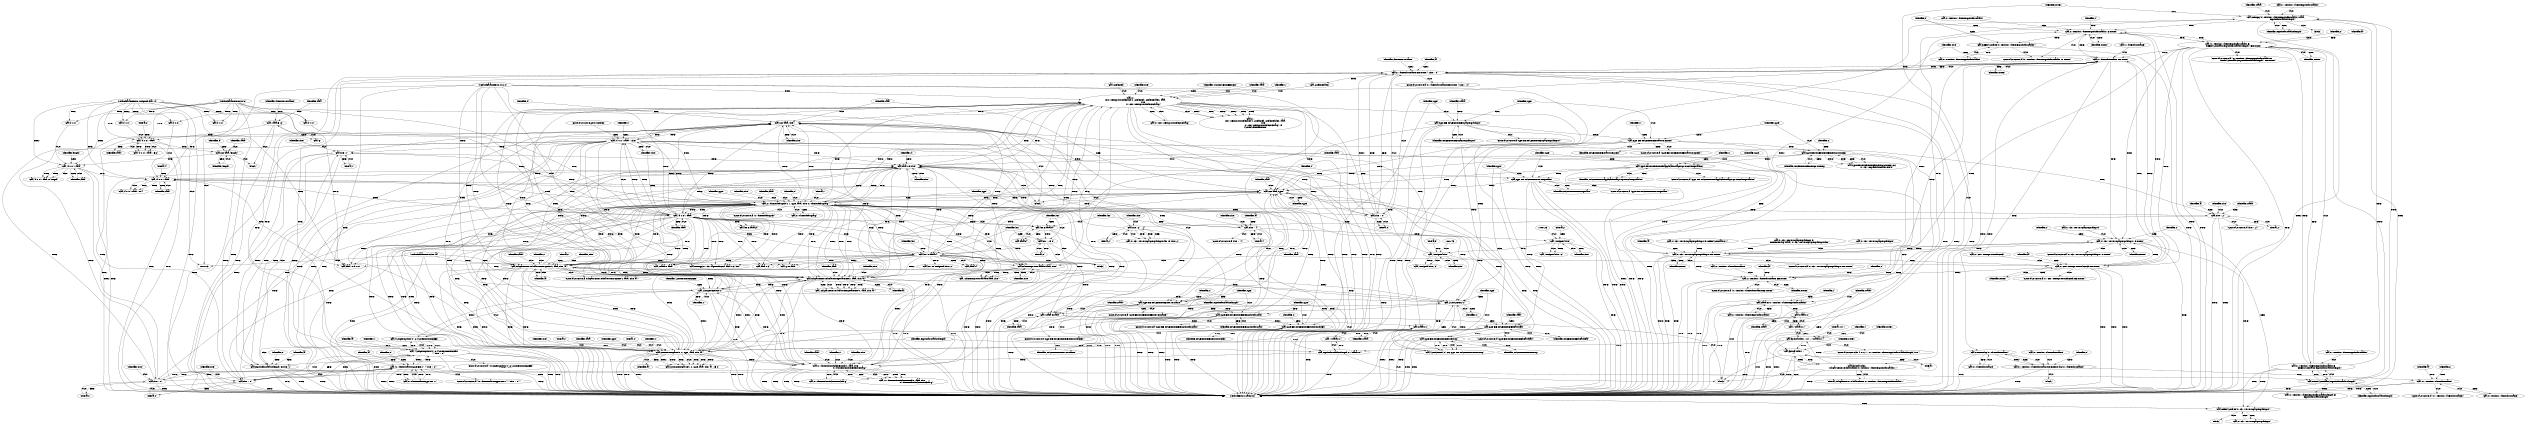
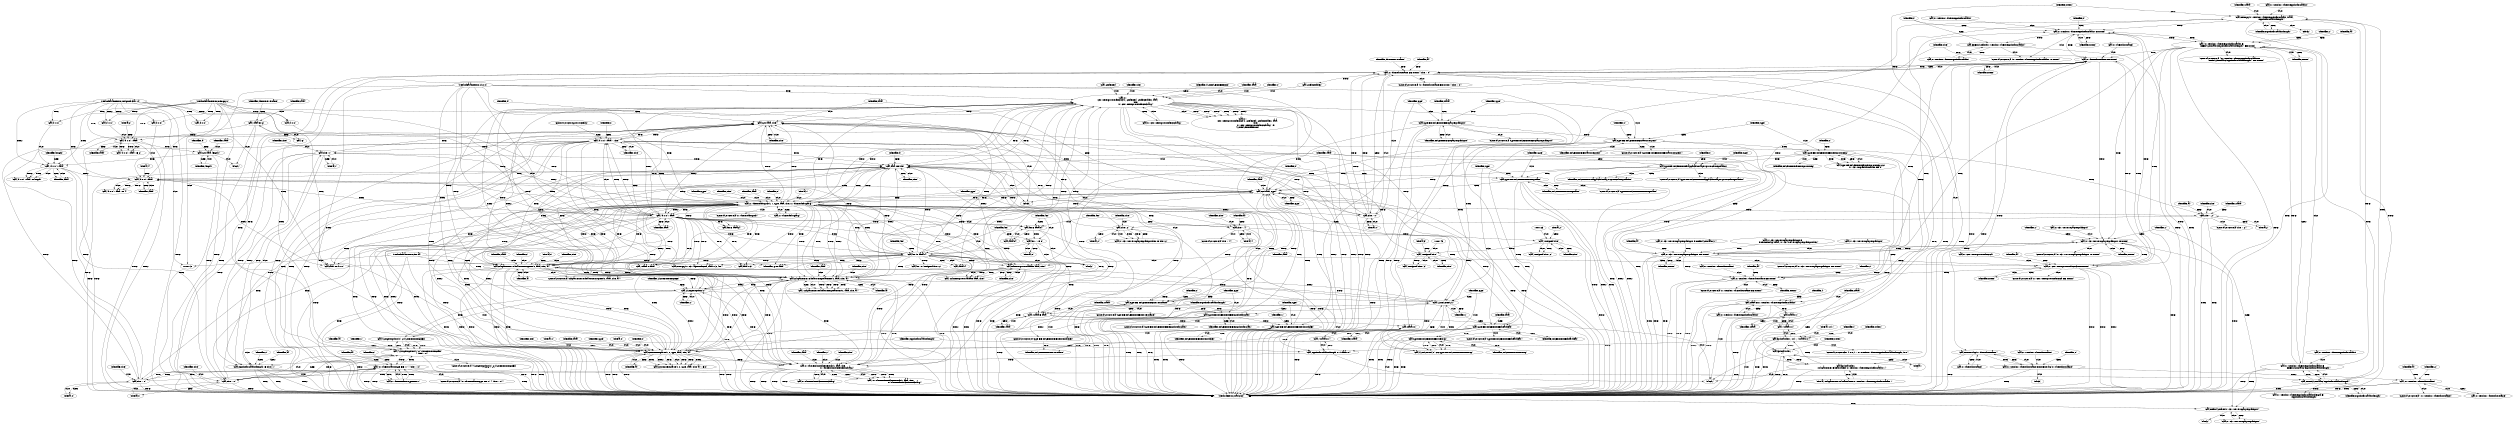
node "(MethodParameterIn,int n)": label "(MethodParameterIn,int n)" -> "(MethodParameterIn,memcpy n)"
edge "(Call,type == TLSEXT_TYPE_renegotiate)" -> "(Call,n2s(data, type))": label "DDG: " -> "CFG: "
node "(Call,*p = data)": label "(Call,*p = data)" -> "(Identifier,*p = data)"
edge "(Identifier,TLSEXT_TYPE_session_ticket)" -> "(Call,type == TLSEXT_TYPE_session_ticket)": label "DDG: " -> "AST: "
